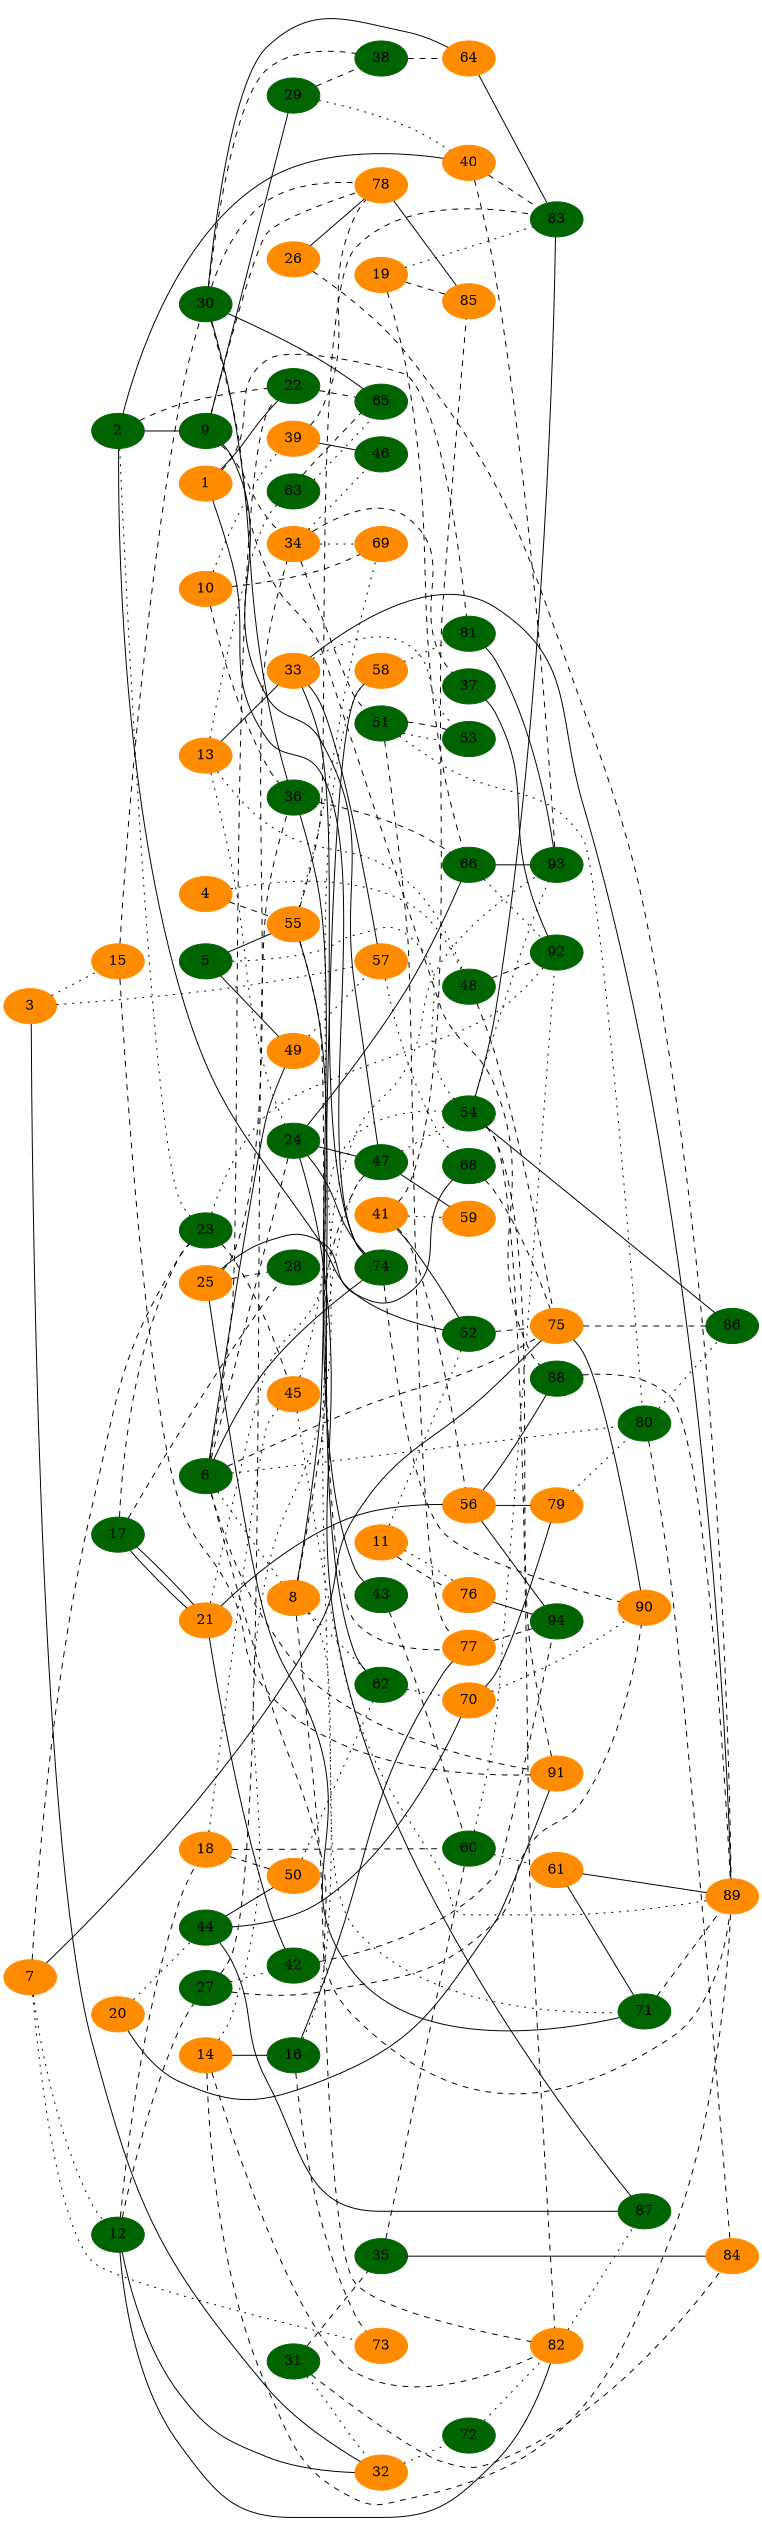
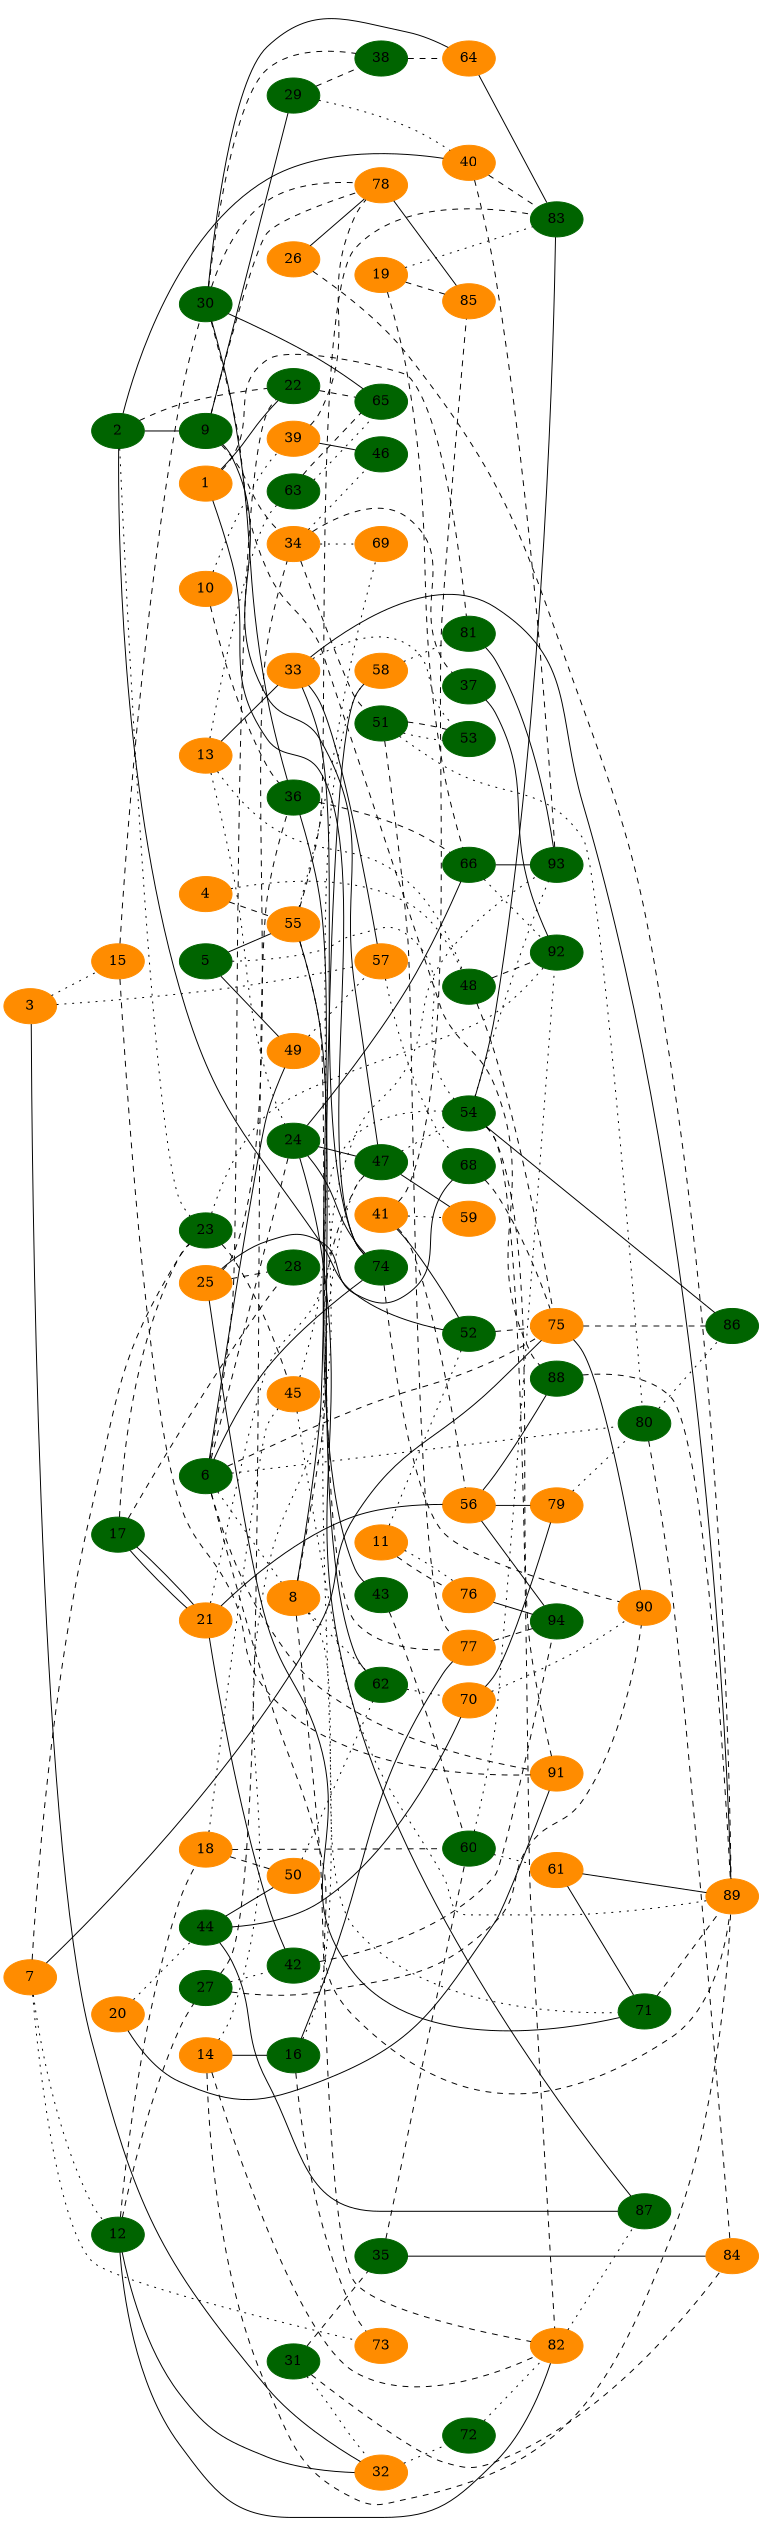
edge "69" -- "10": removed
